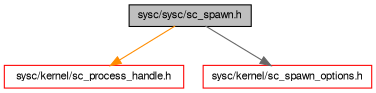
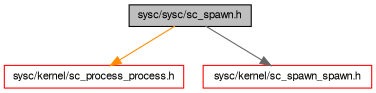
node "sysc/kernel/sc_process_handle.h": label "sysc/kernel/sc_process_handle.h" -> "sysc/kernel/sc_process_process.h"
node "sysc/kernel/sc_spawn_options.h": label "sysc/kernel/sc_spawn_options.h" -> "sysc/kernel/sc_spawn_spawn.h"
